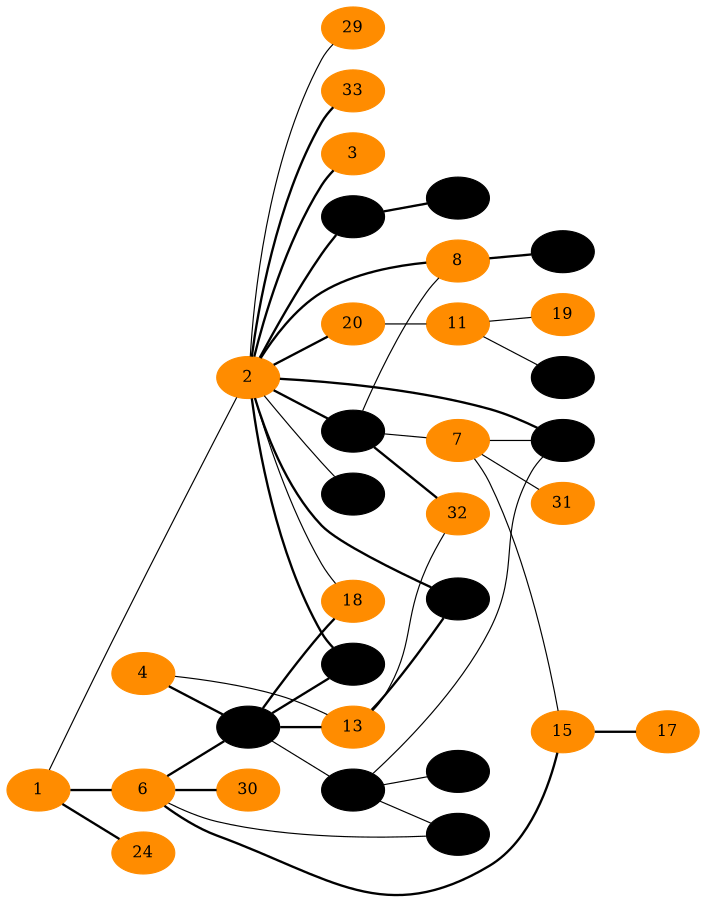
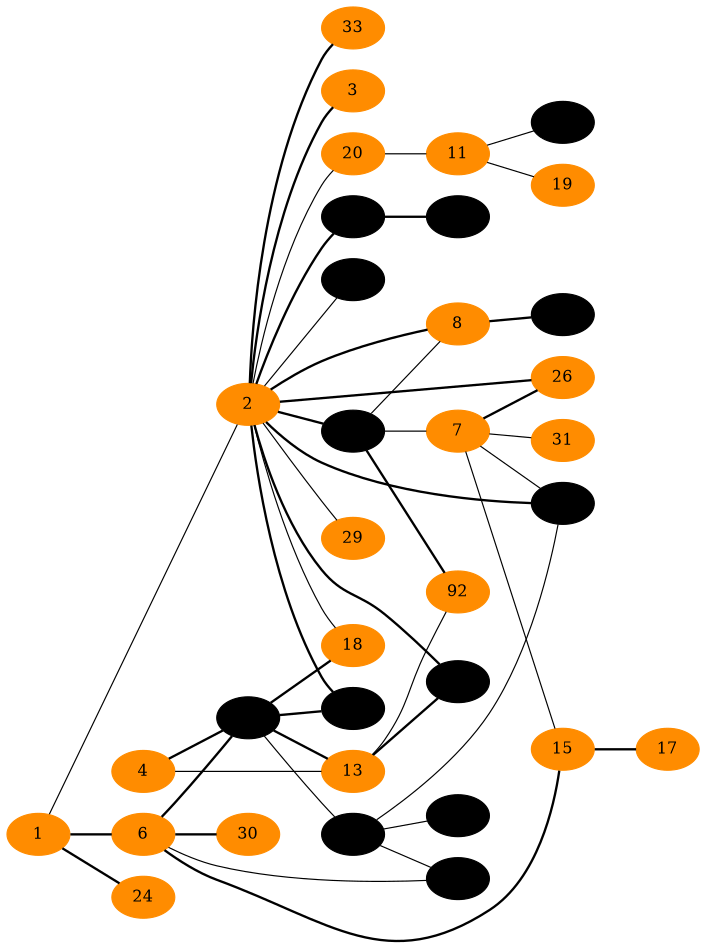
edge "20" -- "2": style bold -> solid
node "26": added
node "32": label "32" -> "92"
